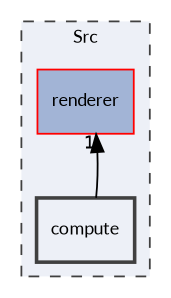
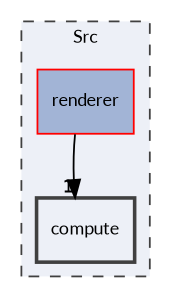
edge "compute" -> "renderer": reversed
